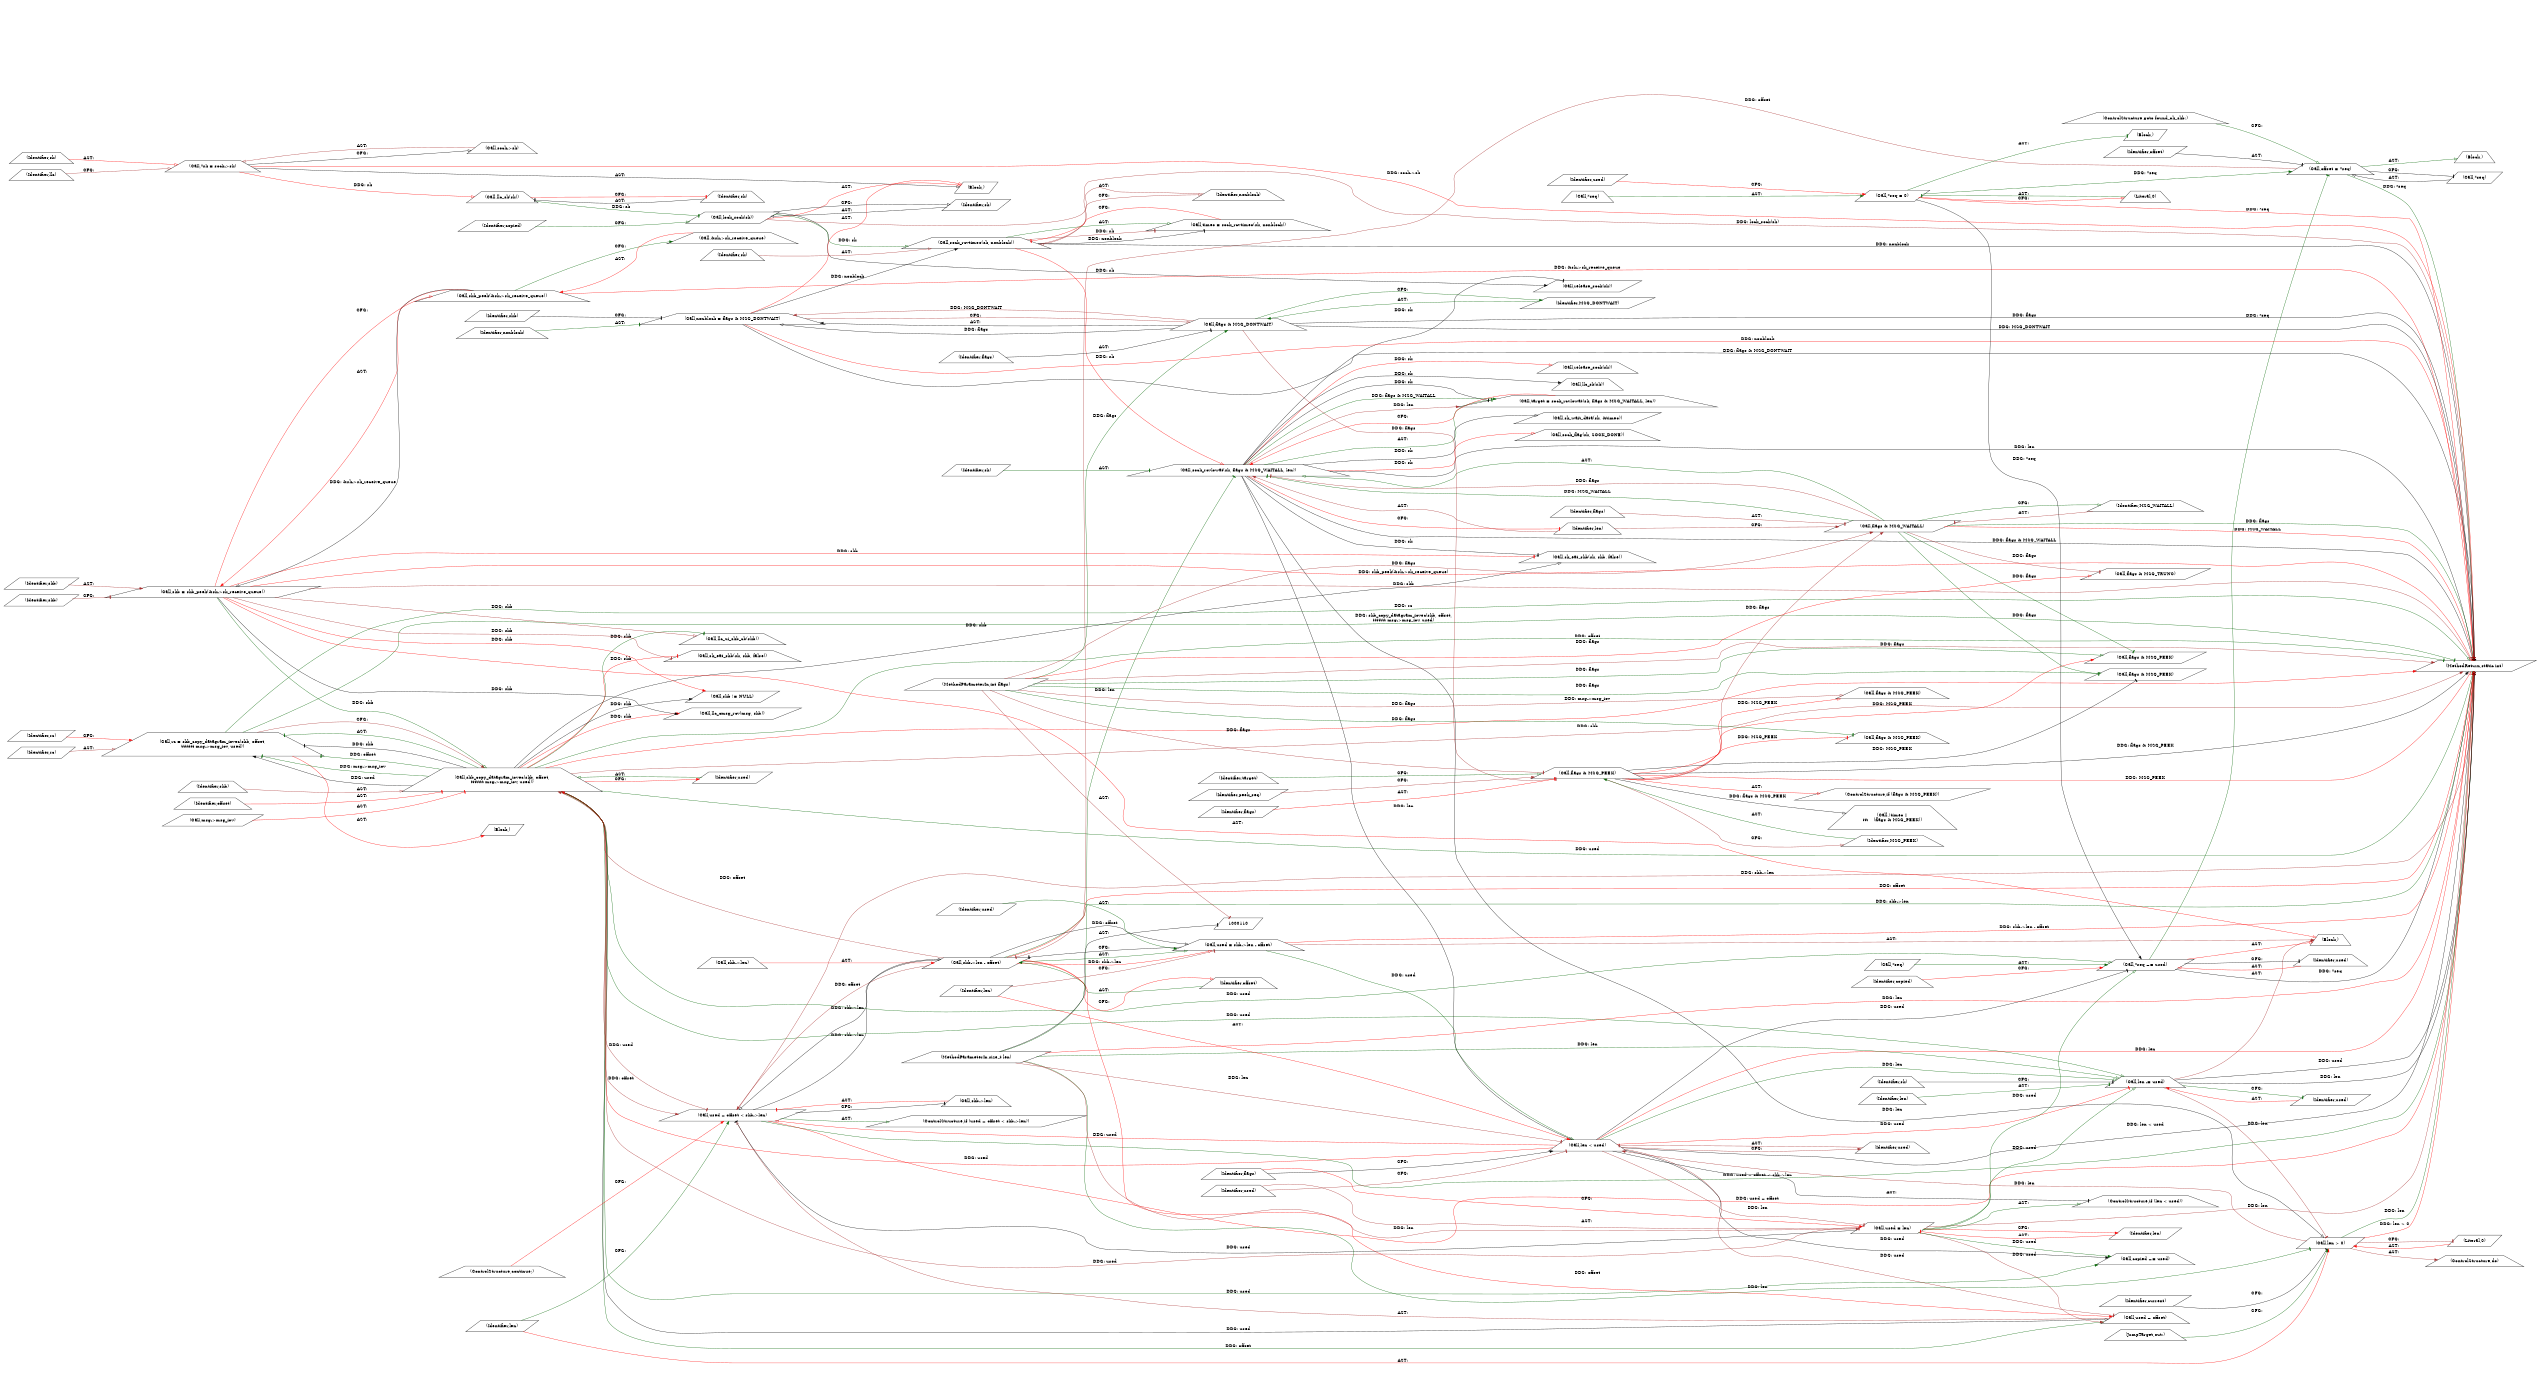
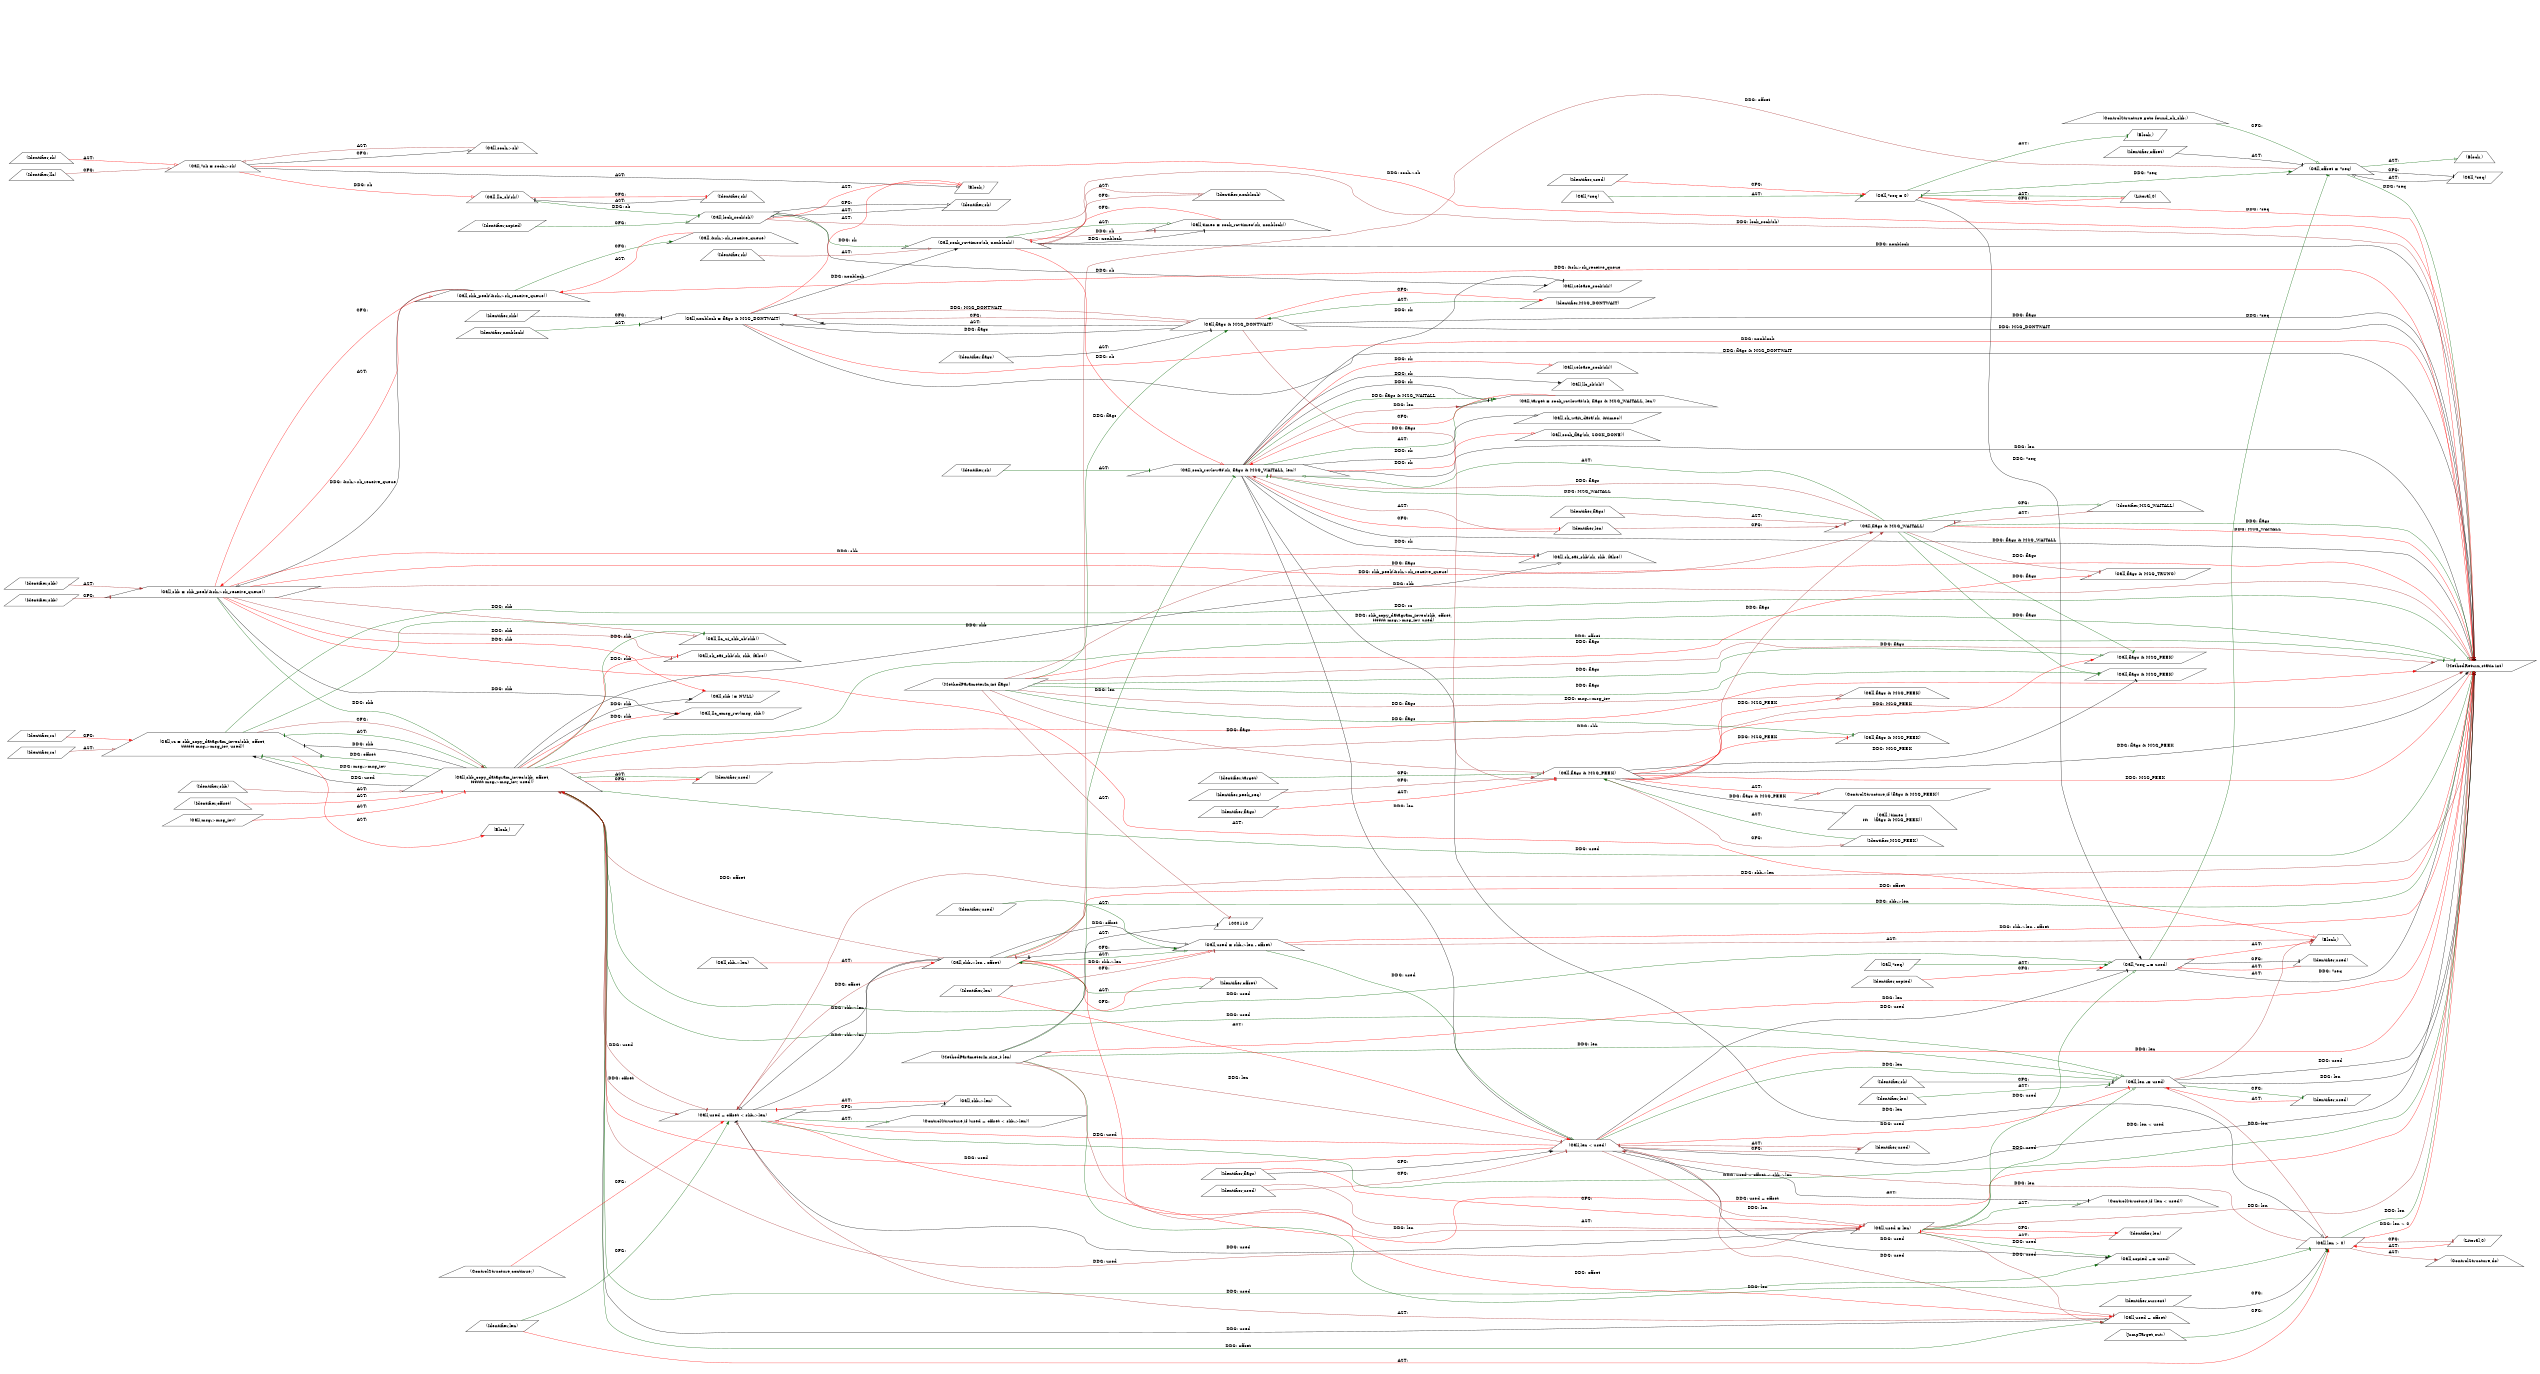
edge "(Call,flags & MSG_DONTWAIT)" -> "(Identifier,MSG_DONTWAIT)": color darkgreen -> red
